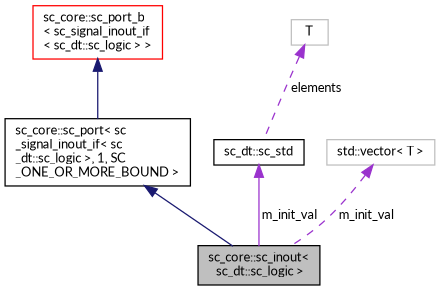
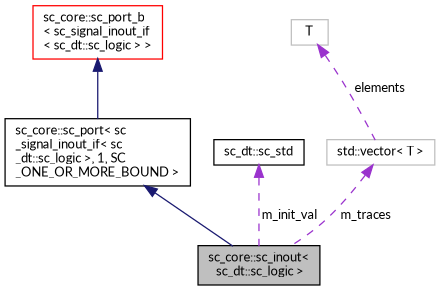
edge "sc_dt::sc_std" -> "T": now "std::vector< T >" -> "T"
edge "sc_core::sc_inout< sc_dt::sc_logic >" -> "sc_dt::sc_std": style solid -> dashed
edge "sc_core::sc_inout< sc_dt::sc_logic >" -> "std::vector< T >": label " m_init_val" -> " m_traces"
